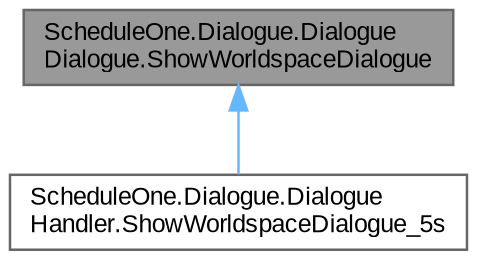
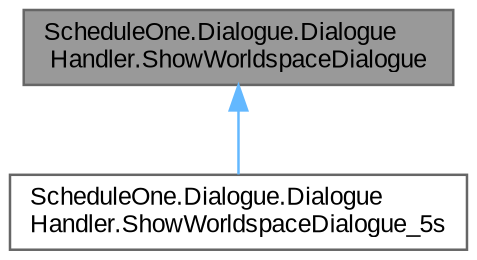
node "ScheduleOne.Dialogue.Dialogue Dialogue.ShowWorldspaceDialogue": label "ScheduleOne.Dialogue.Dialogue Dialogue.ShowWorldspaceDialogue" -> "ScheduleOne.Dialogue.Dialogue Handler.ShowWorldspaceDialogue"
